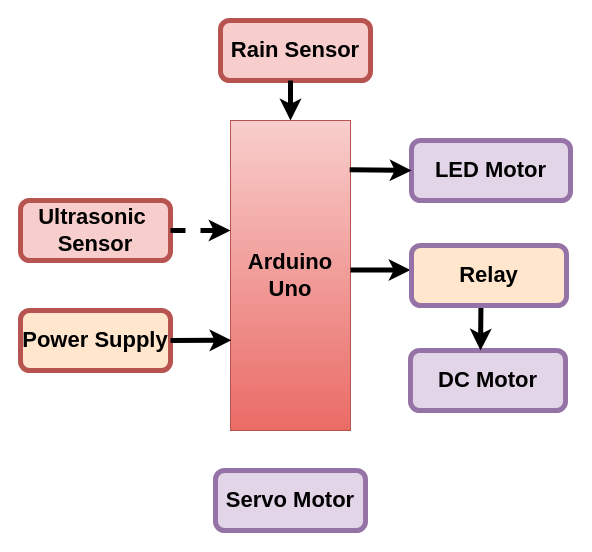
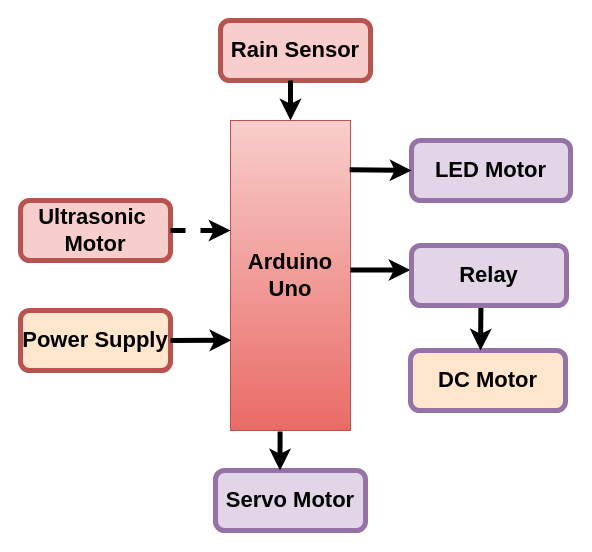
node "Ultrasonic Sensor": label "Ultrasonic Sensor" -> "Ultrasonic Motor"
node "Relay": fillcolor #ffe6cc -> #e1d5e7
node "DC Motor": fillcolor #e1d5e7 -> #ffe6cc
edge "Arduino Uno" -> "Servo Motor": added
